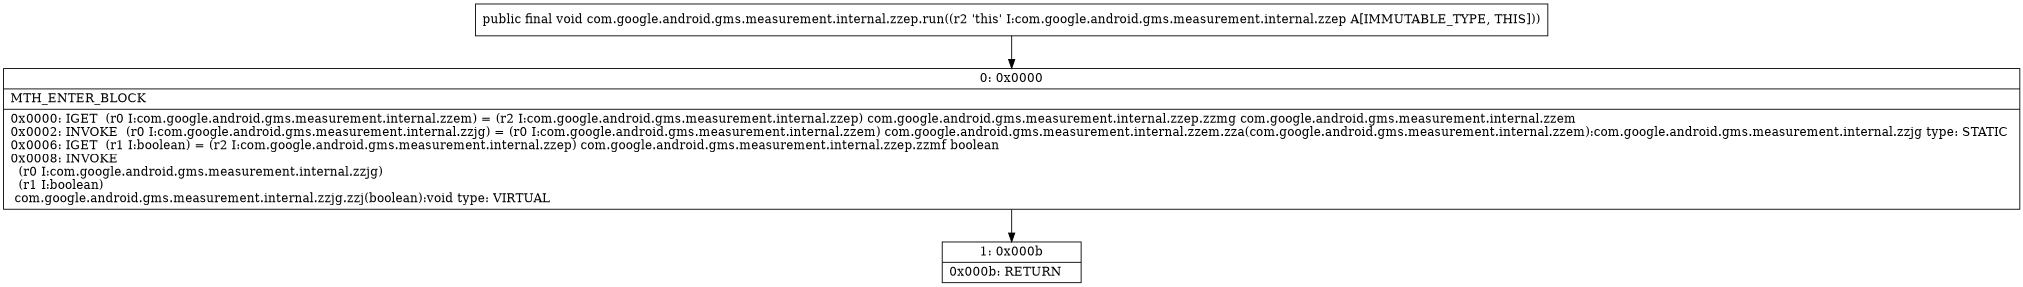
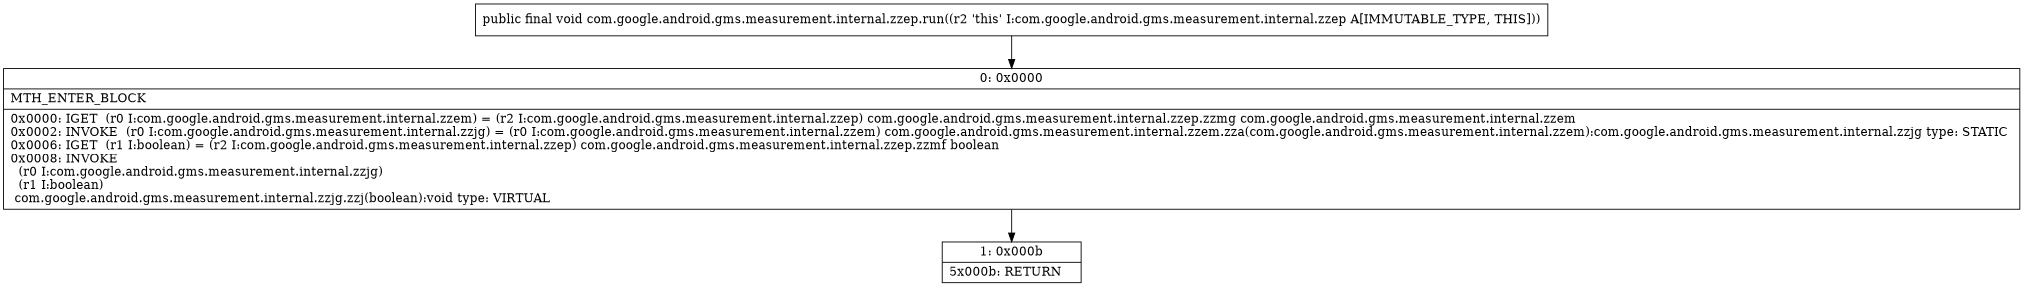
node "1: 0x000b": text "0x000b: RETURN" -> "5x000b: RETURN"
